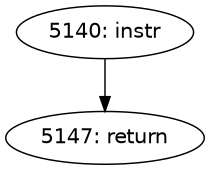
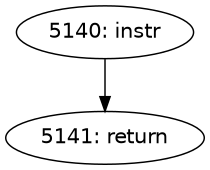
node "5147: return": label "5147: return" -> "5141: return"
